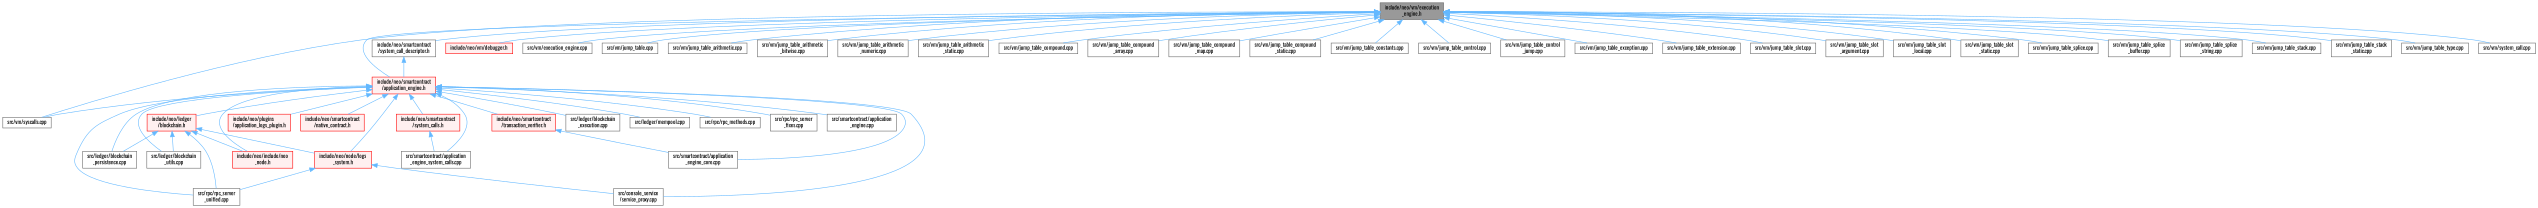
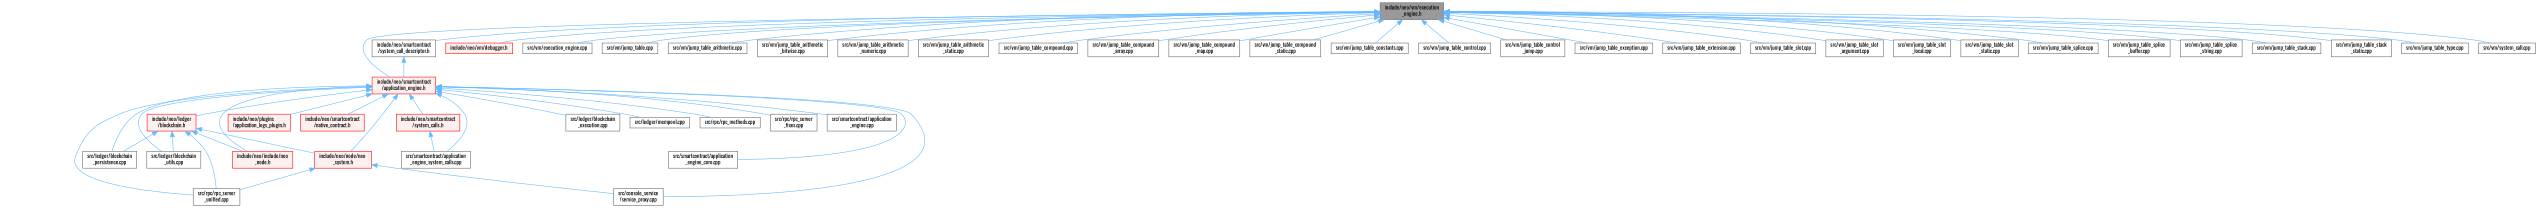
node "src/vm/syscalls.cpp": removed
node "include/neo/smartcontract /transaction_verifier.h": removed
node "include/neo/node/logs _system.h": label "include/neo/node/logs _system.h" -> "include/neo/node/neo _system.h"
